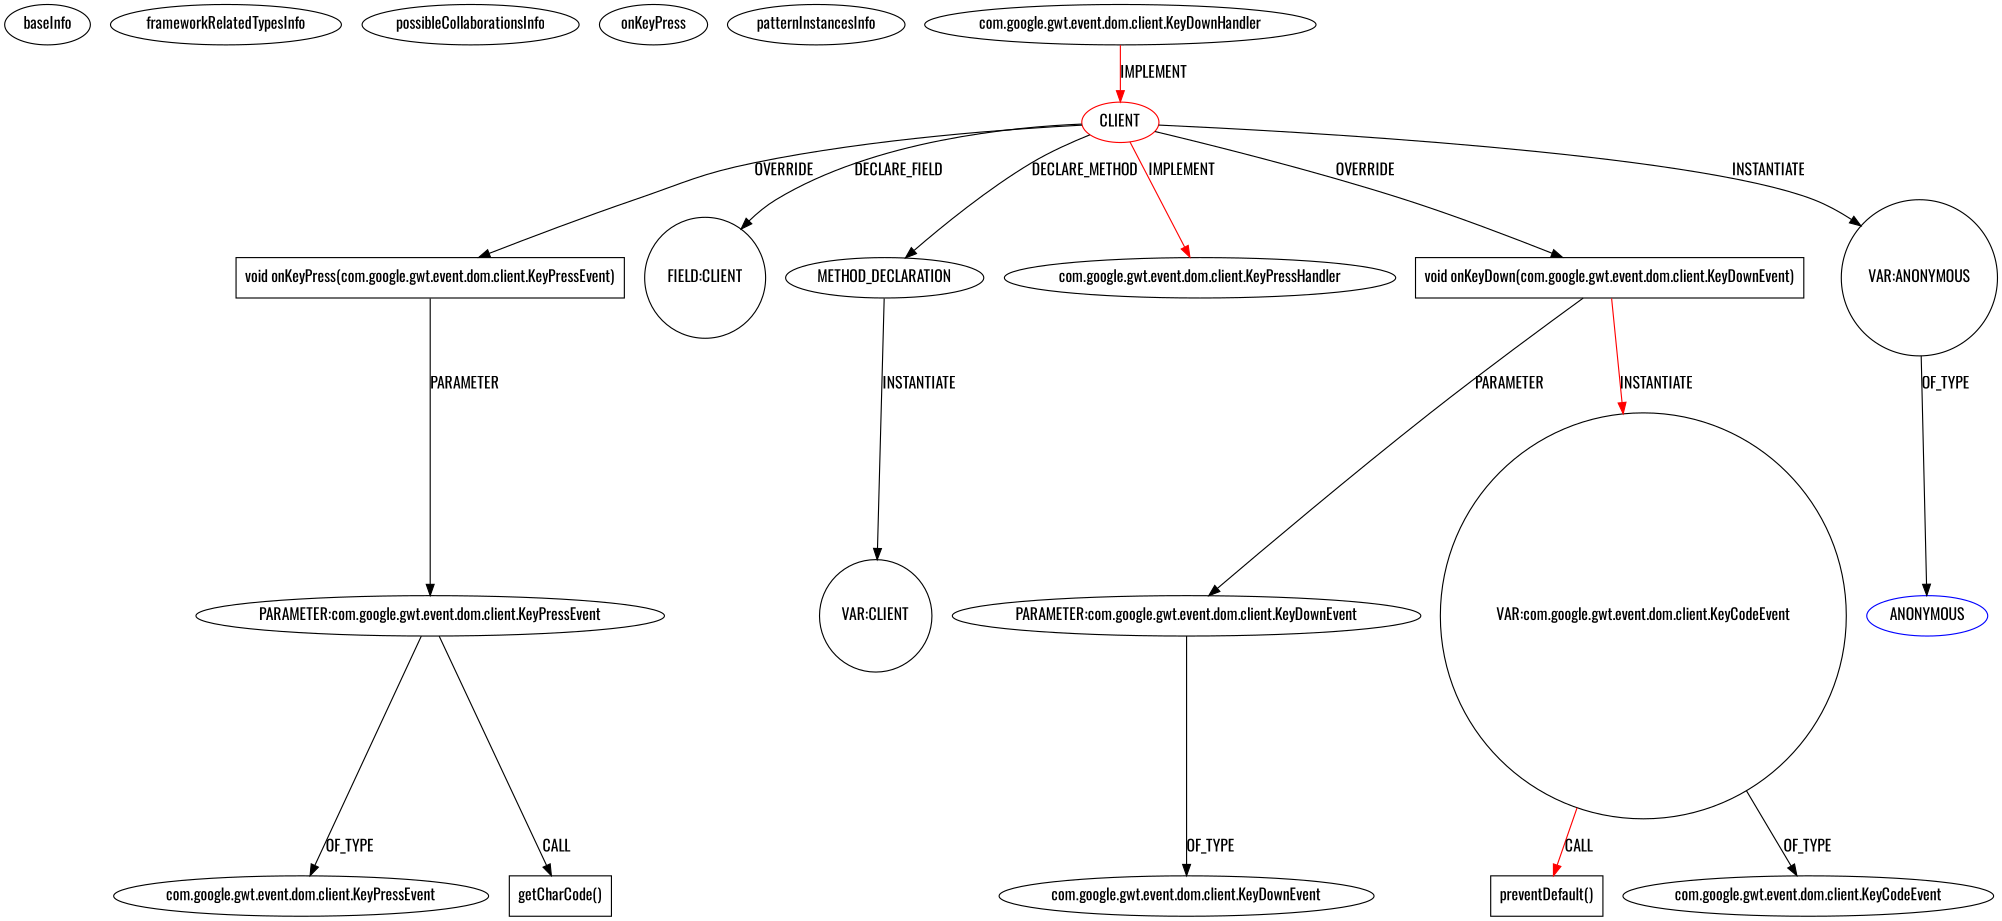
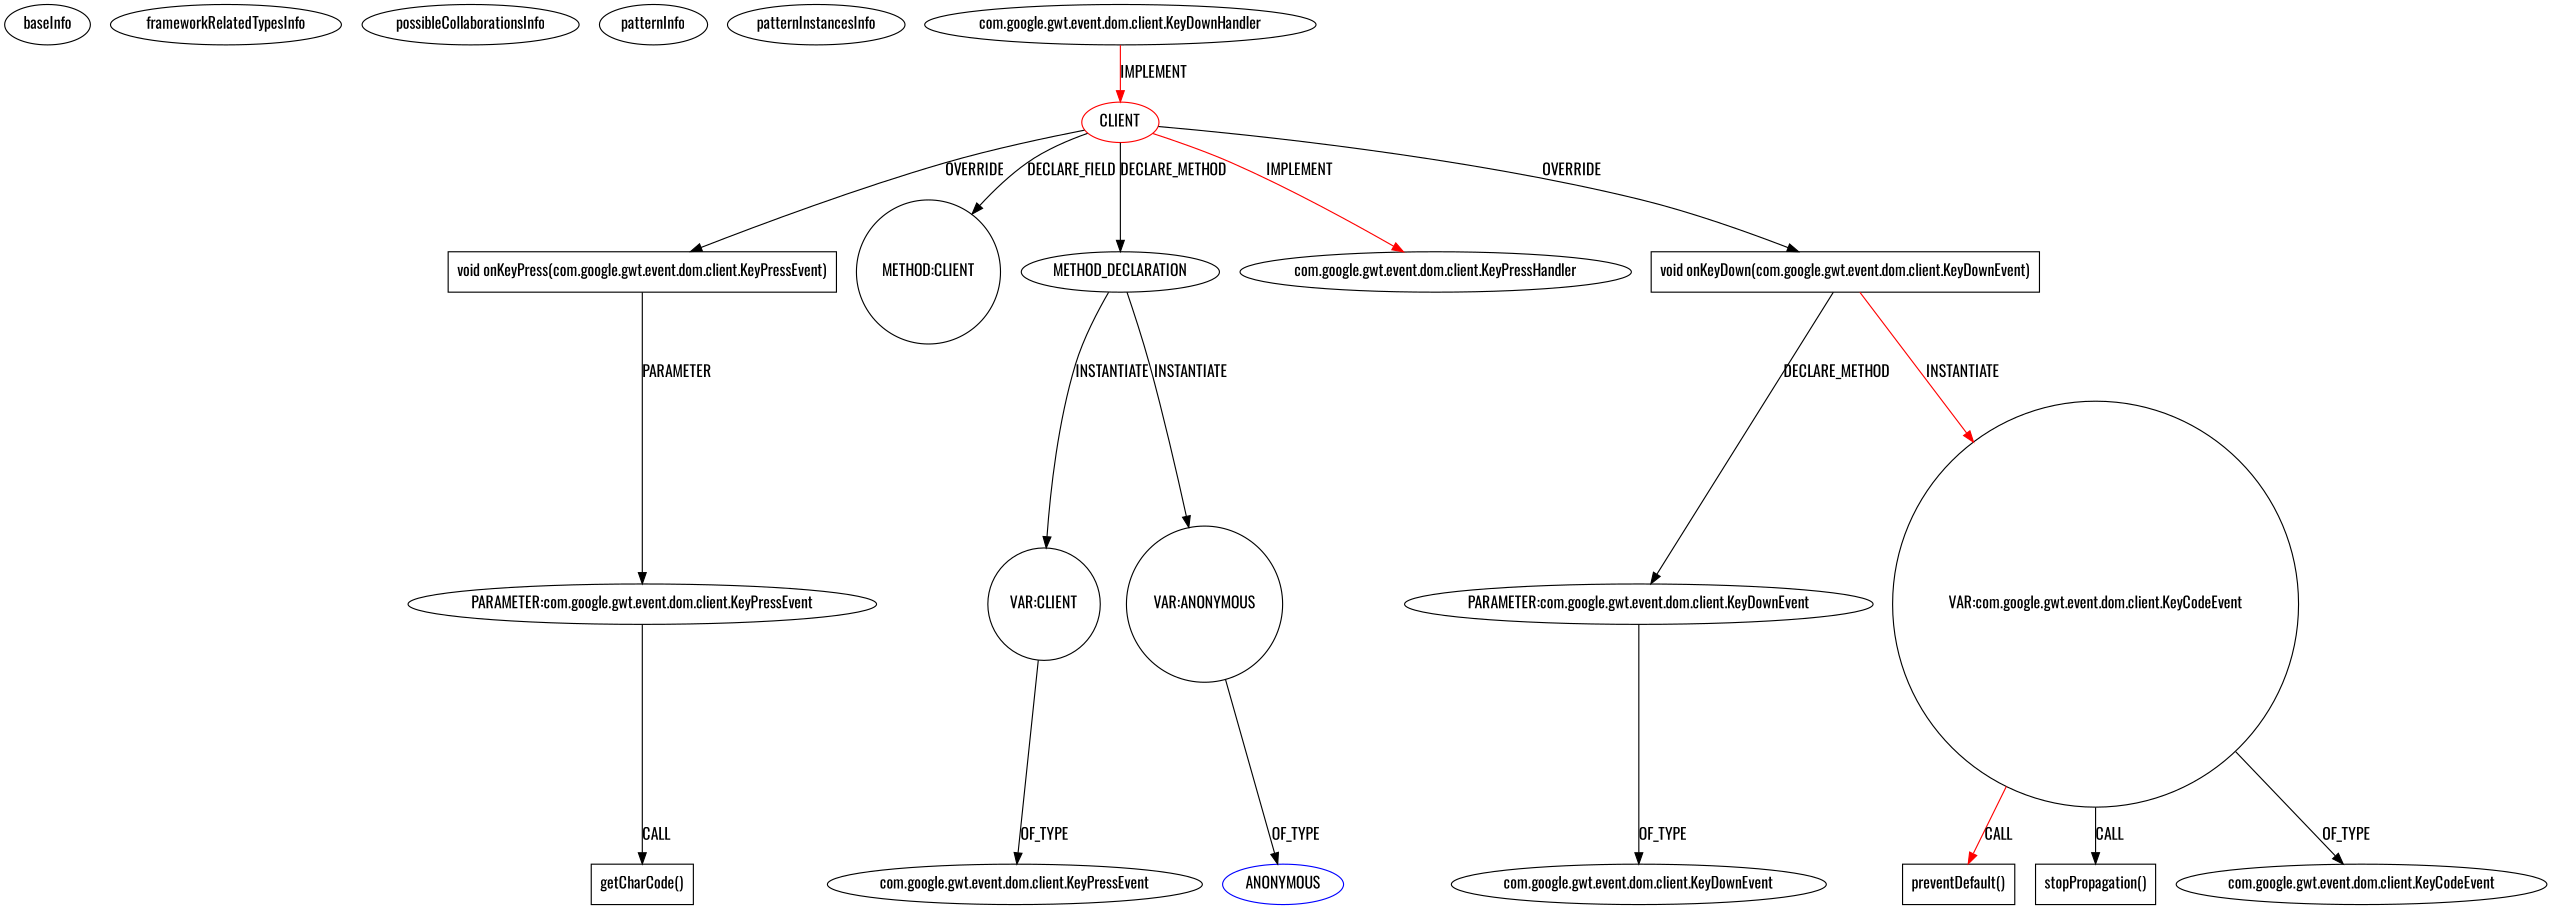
node "onKeyPress": label "onKeyPress" -> "patternInfo"
edge "CLIENT" -> "VAR:ANONYMOUS": now "METHOD_DECLARATION" -> "VAR:ANONYMOUS"
node "FIELD:CLIENT": label "FIELD:CLIENT" -> "METHOD:CLIENT"
edge "void onKeyDown(com.google.gwt.event.dom.client.KeyDownEvent)" -> "PARAMETER:com.google.gwt.event.dom.client.KeyDownEvent": label "PARAMETER" -> "DECLARE_METHOD"
edge "PARAMETER:com.google.gwt.event.dom.client.KeyPressEvent" -> "com.google.gwt.event.dom.client.KeyPressEvent": now "VAR:CLIENT" -> "com.google.gwt.event.dom.client.KeyPressEvent"
node "stopPropagation()": added
